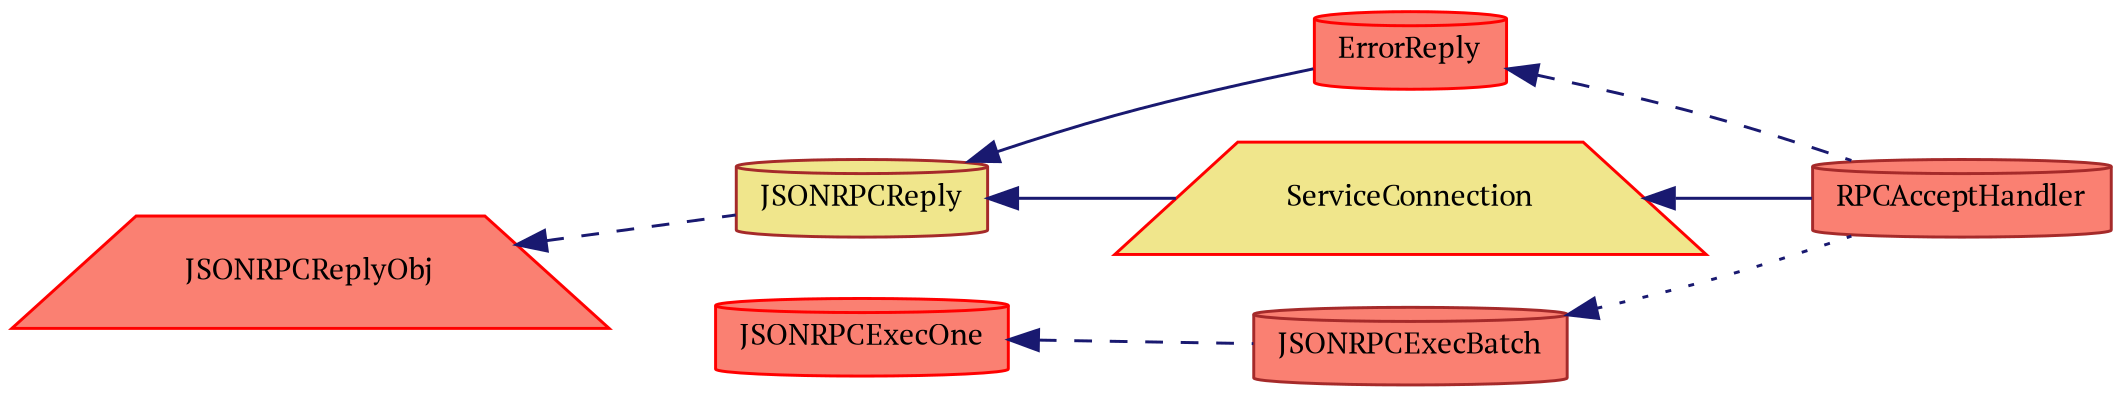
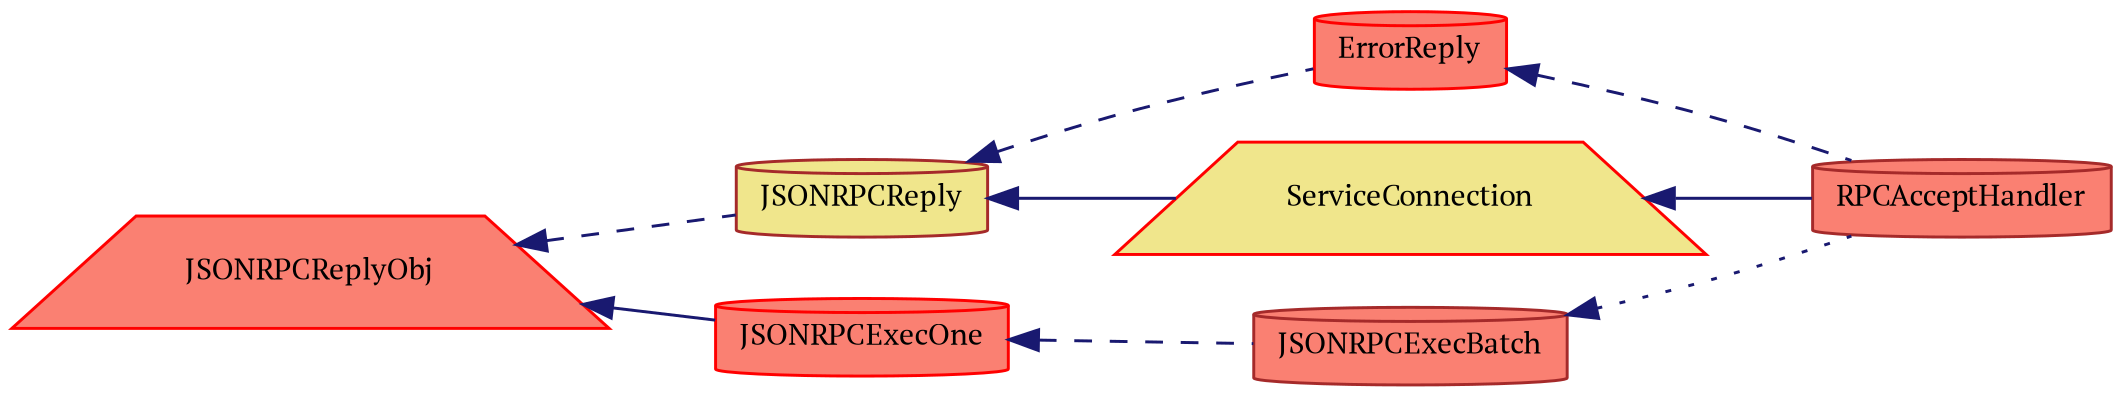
edge "ErrorReply" -> "JSONRPCReply": style solid -> dashed
edge "JSONRPCExecOne" -> "JSONRPCReplyObj": added
